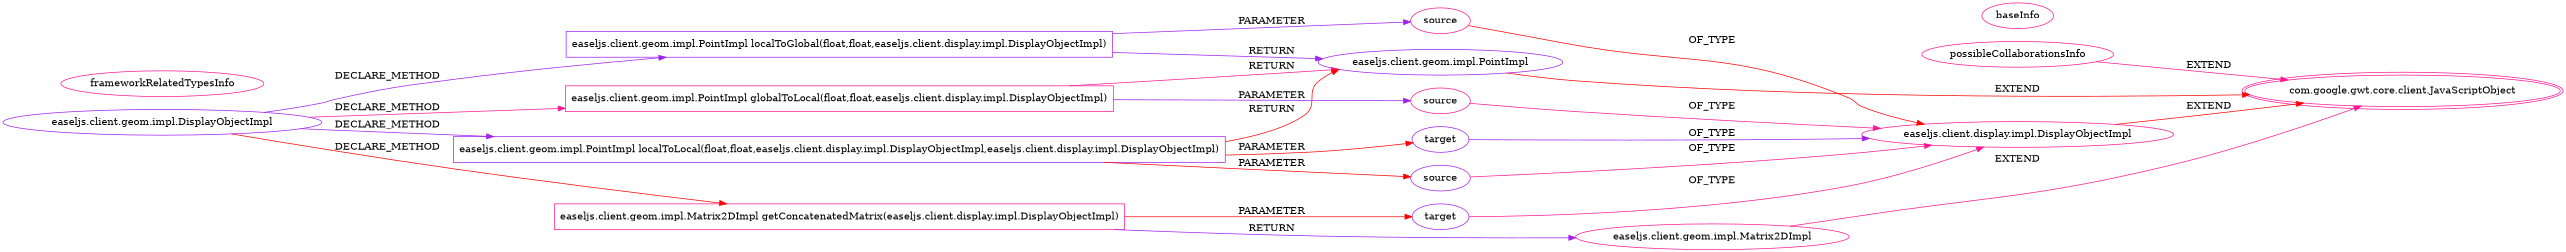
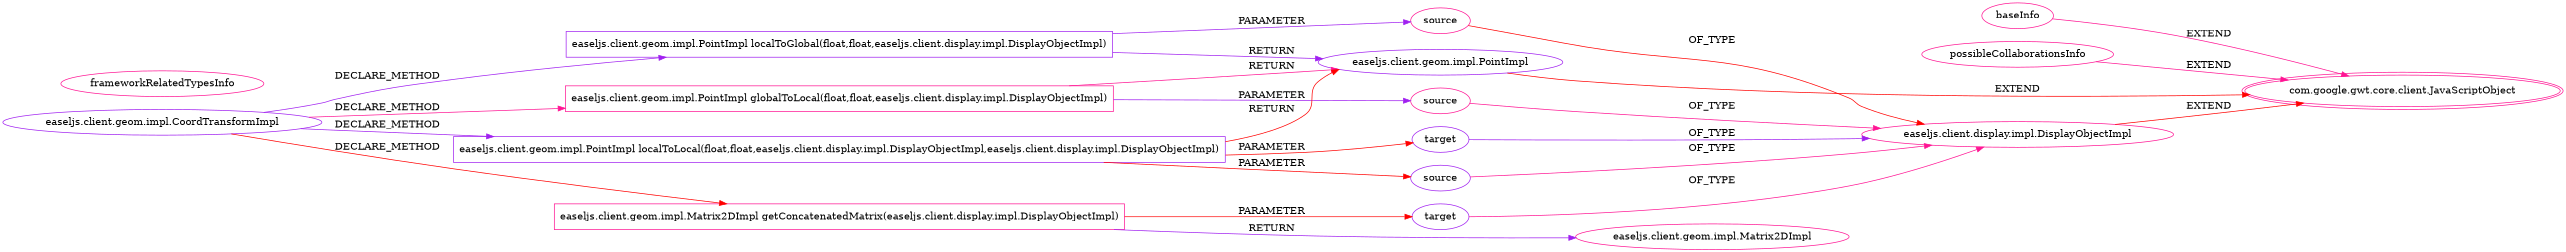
node "easeljs.client.geom.impl.DisplayObjectImpl": label "easeljs.client.geom.impl.DisplayObjectImpl" -> "easeljs.client.geom.impl.CoordTransformImpl"
edge "easeljs.client.geom.impl.Matrix2DImpl" -> "com.google.gwt.core.client.JavaScriptObject": now "baseInfo" -> "com.google.gwt.core.client.JavaScriptObject"
